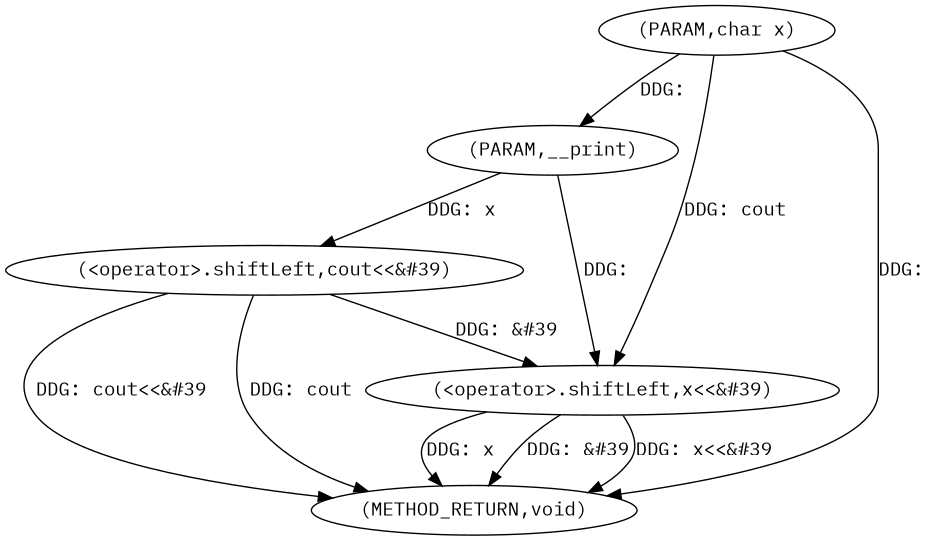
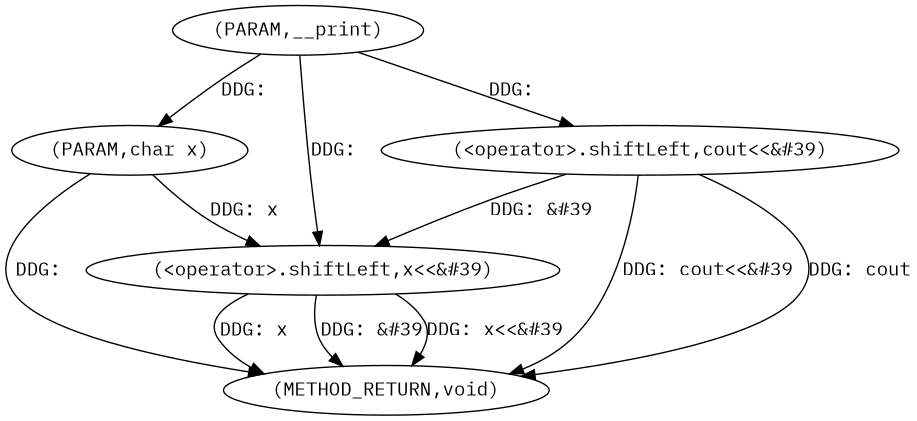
edge "(PARAM,char x)" -> "(PARAM,__print)": reversed
edge "(PARAM,__print)" -> "(<operator>.shiftLeft,cout<<&#39)": label "DDG: x" -> "DDG: "
edge "(PARAM,char x)" -> "(<operator>.shiftLeft,x<<&#39)": label "DDG: cout" -> "DDG: x"
